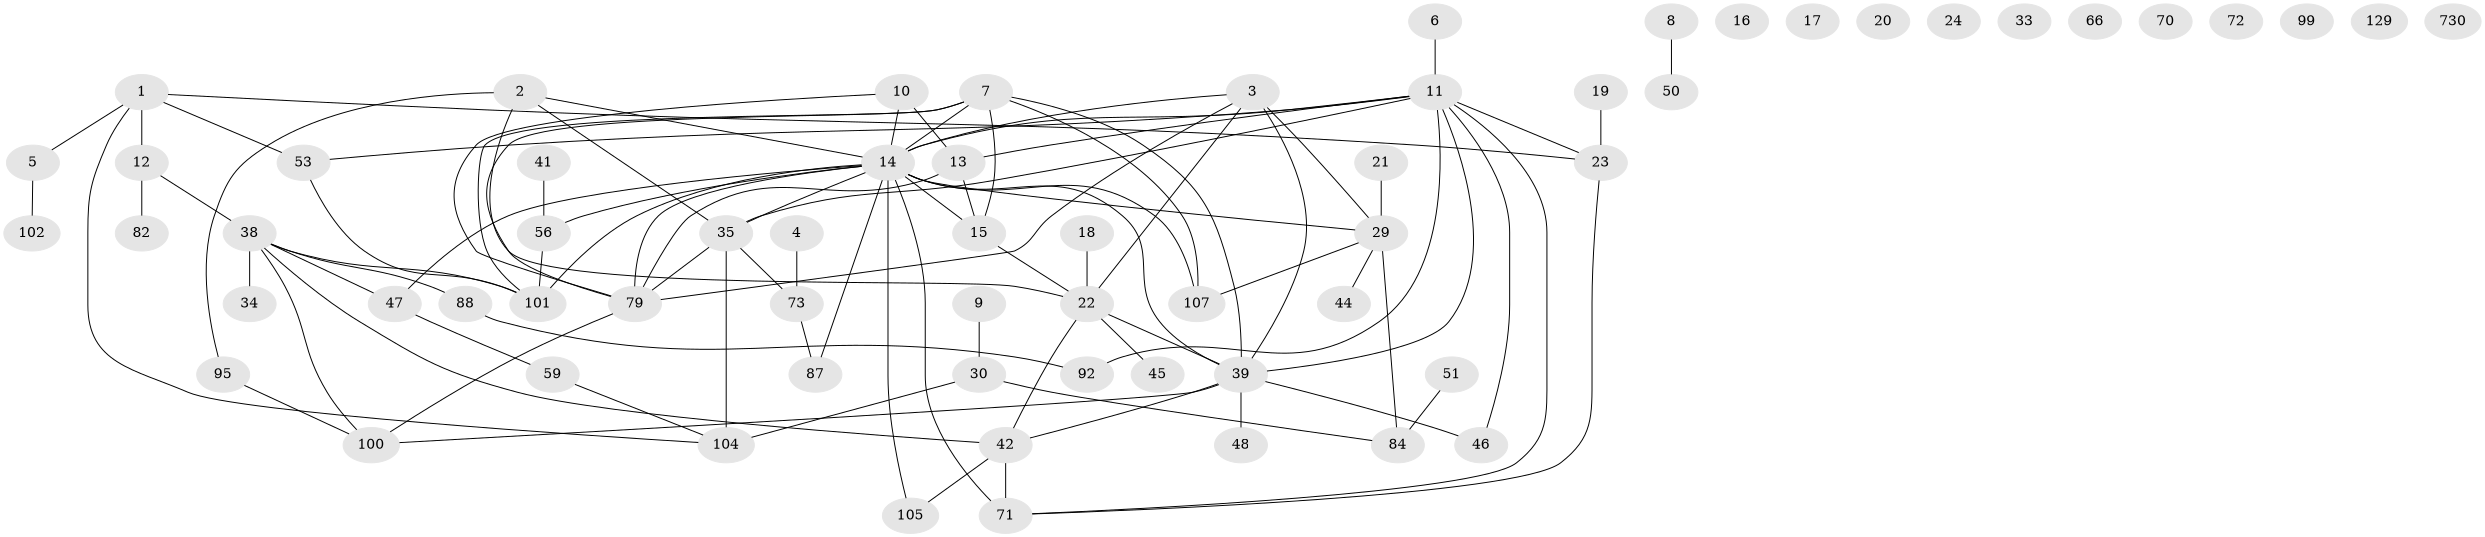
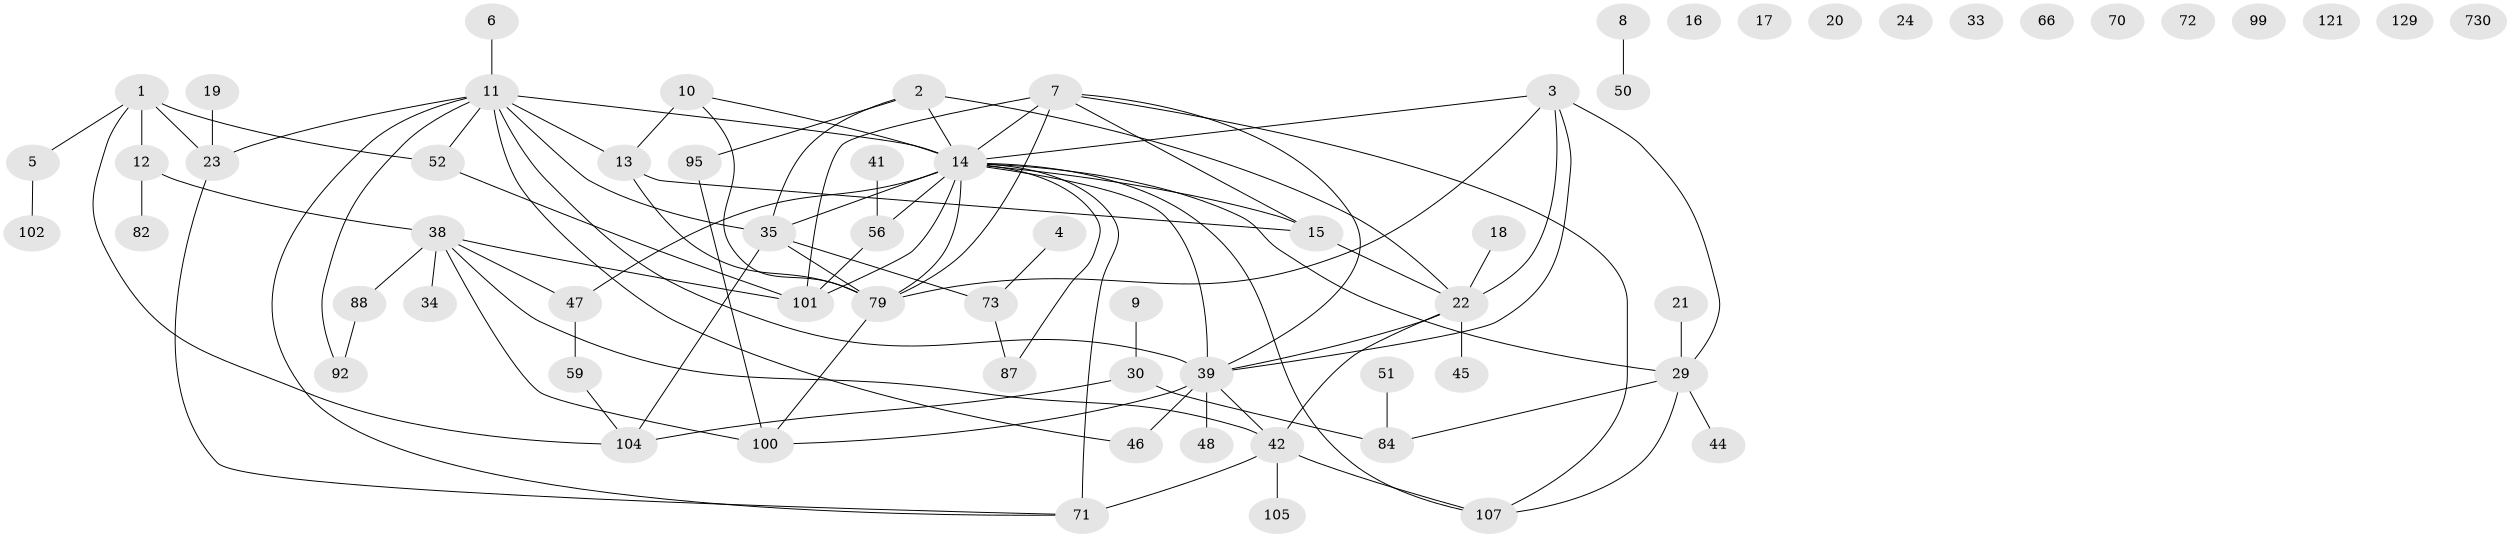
node "121": added
node "53": label "53" -> "52"
edge "14" -- "105": removed
edge "42" -- "107": added
